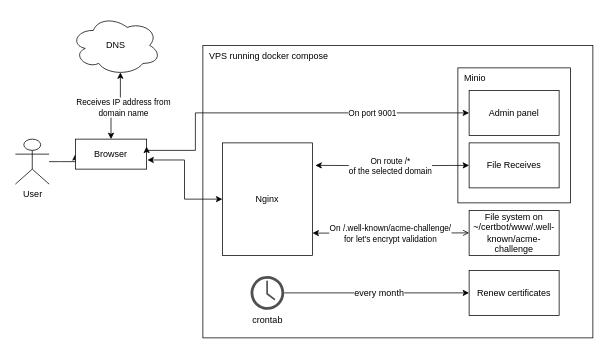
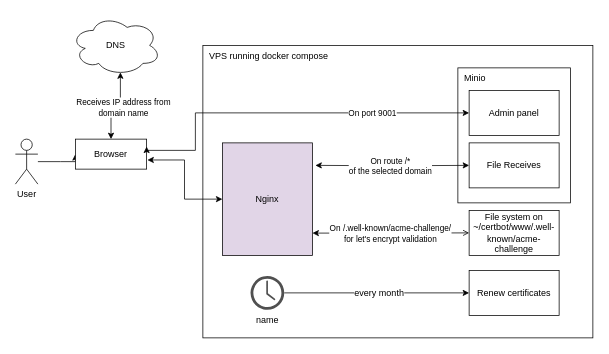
node "User": size 34x45 -> 23x45
node "Nginx": fillcolor #ffffff -> #e1d5e7
node "crontab": label "crontab" -> "name"
